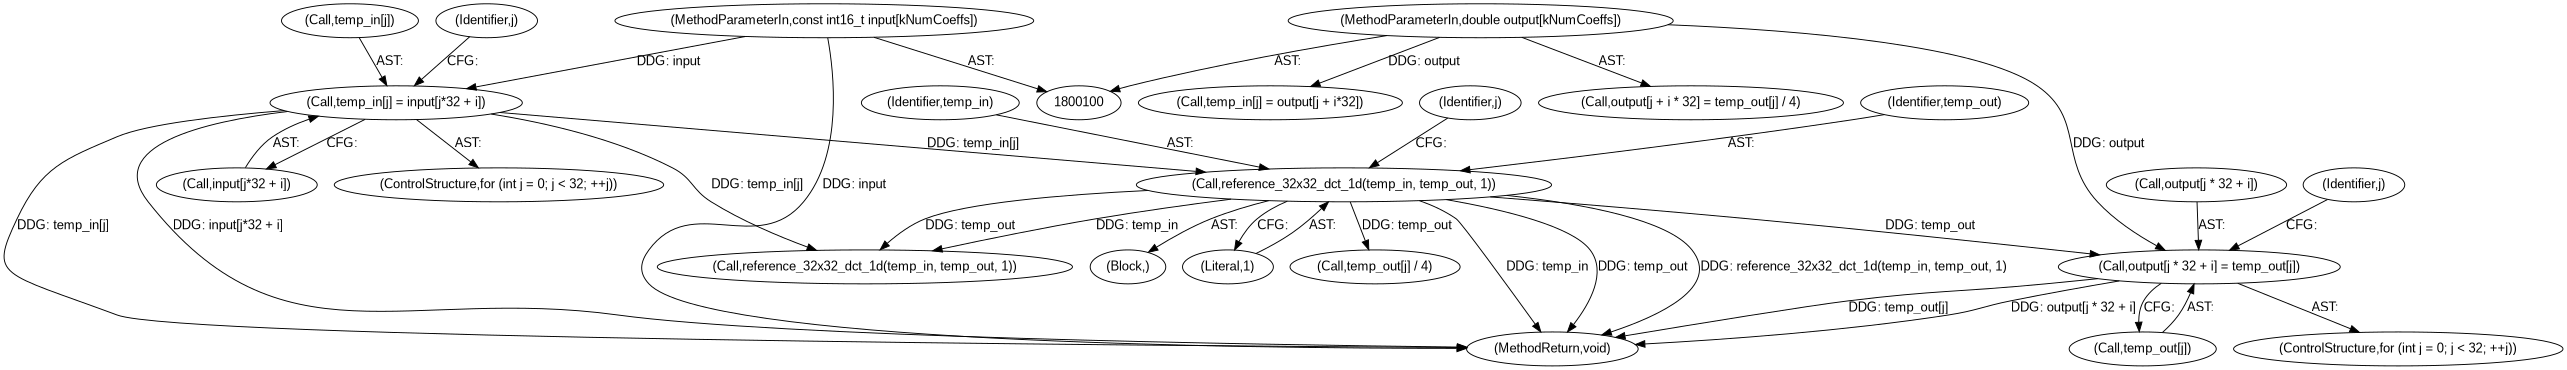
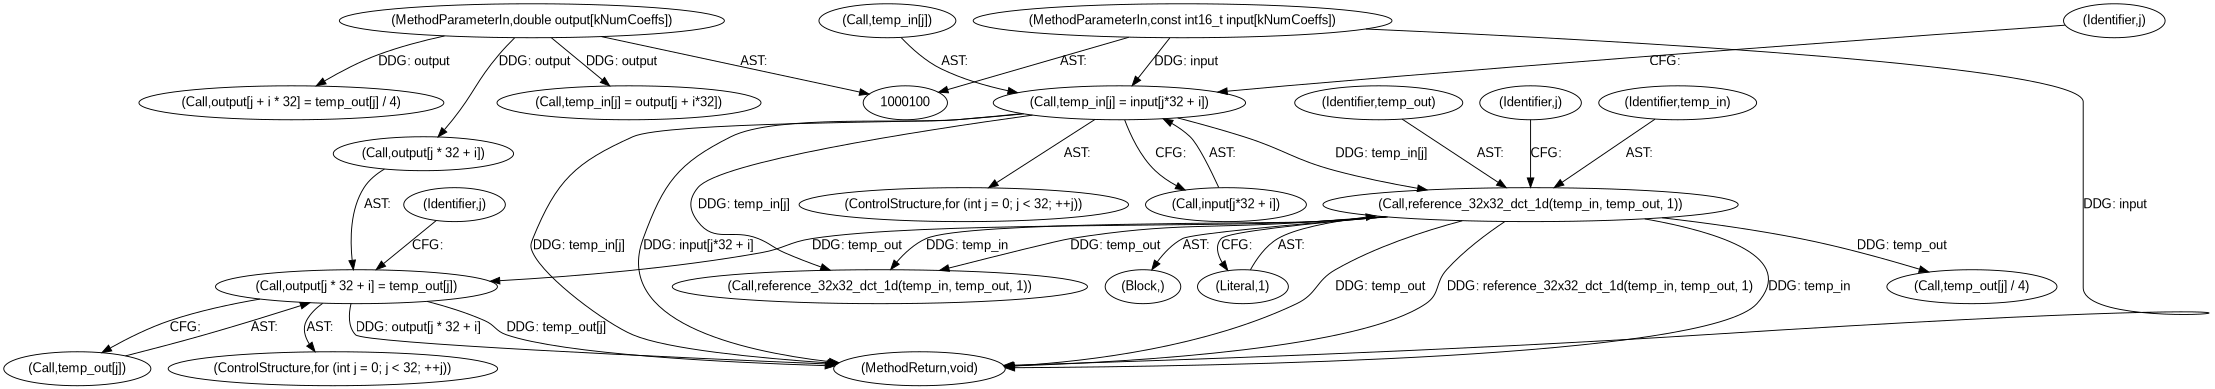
edge "(MethodParameterIn,double output[kNumCoeffs])" -> "(Call,output[j * 32 + i] = temp_out[j])": now "(MethodParameterIn,double output[kNumCoeffs])" -> "(Call,output[j * 32 + i])"
edge "(MethodParameterIn,double output[kNumCoeffs])" -> "(Call,output[j + i * 32] = temp_out[j] / 4)": label "AST: " -> "DDG: output"
node "1800100": label "1800100" -> "1000100"
